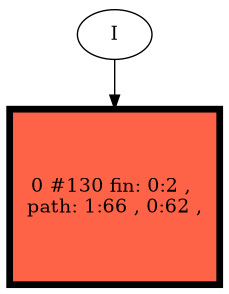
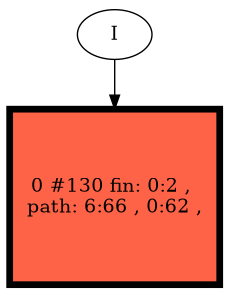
node "0 #130 fin: 0:2 , path: 1:66 , 0:62 ,": label "0 #130 fin: 0:2 , path: 1:66 , 0:62 ," -> "0 #130 fin: 0:2 , path: 6:66 , 0:62 ,"
